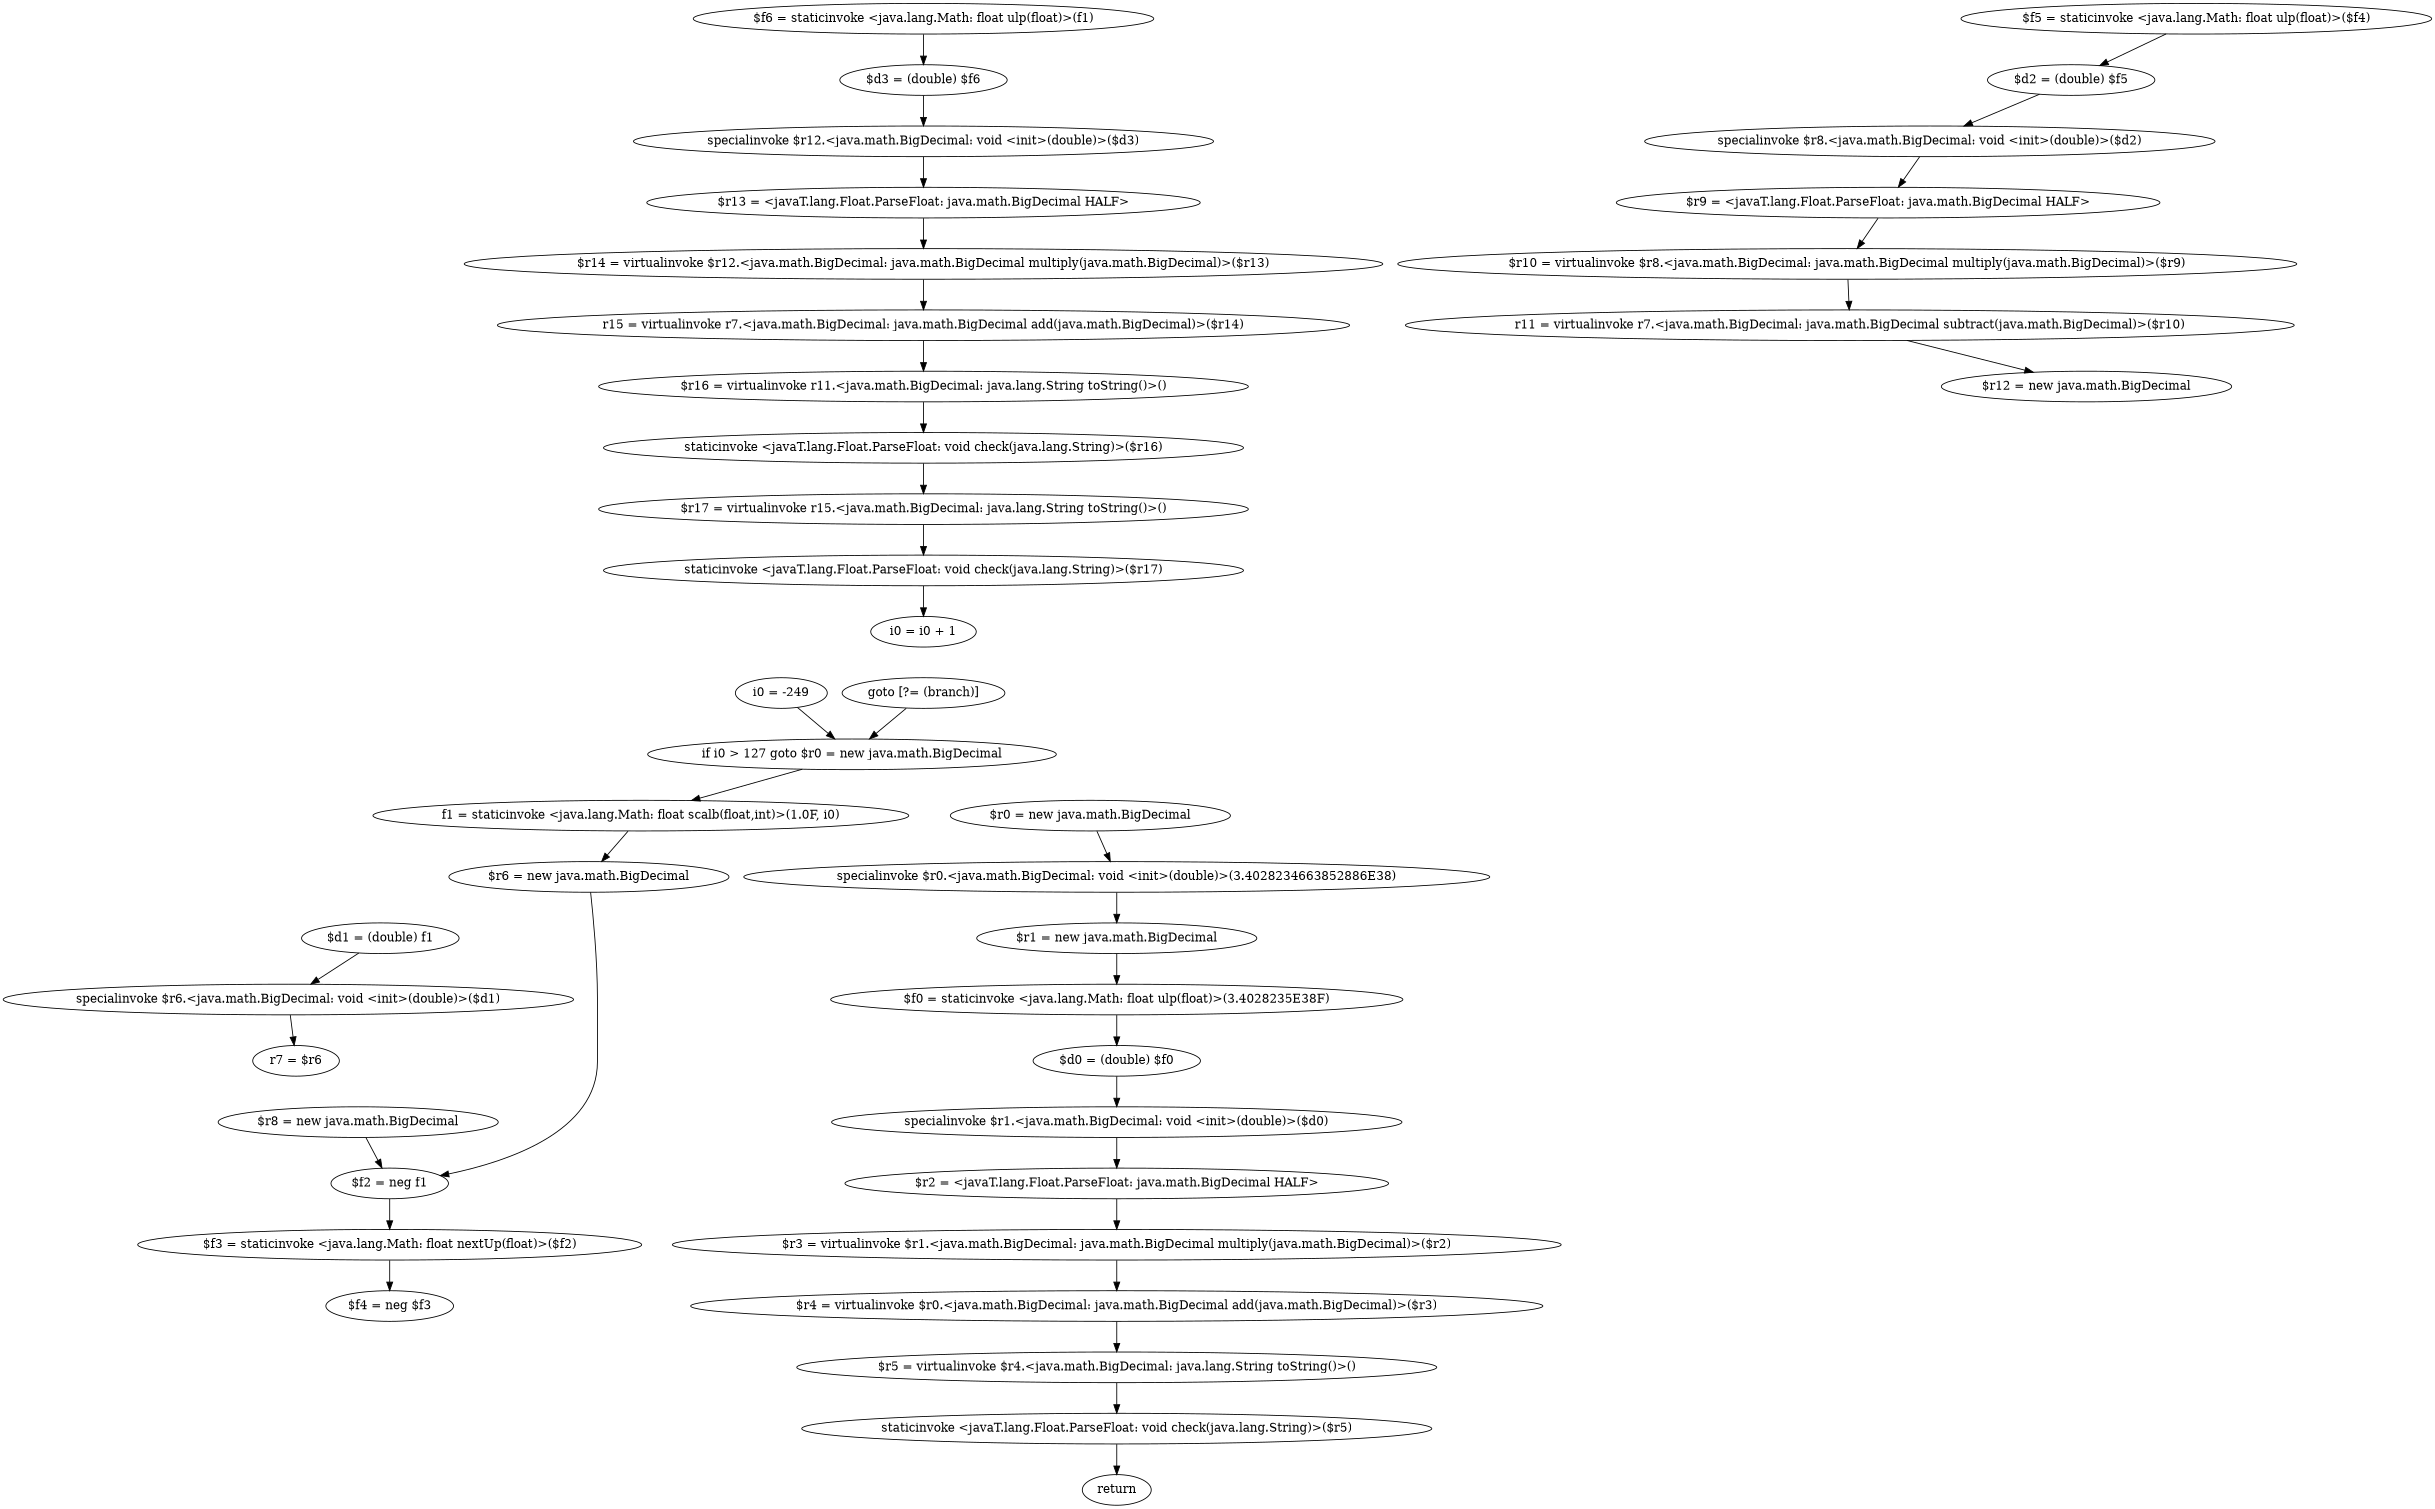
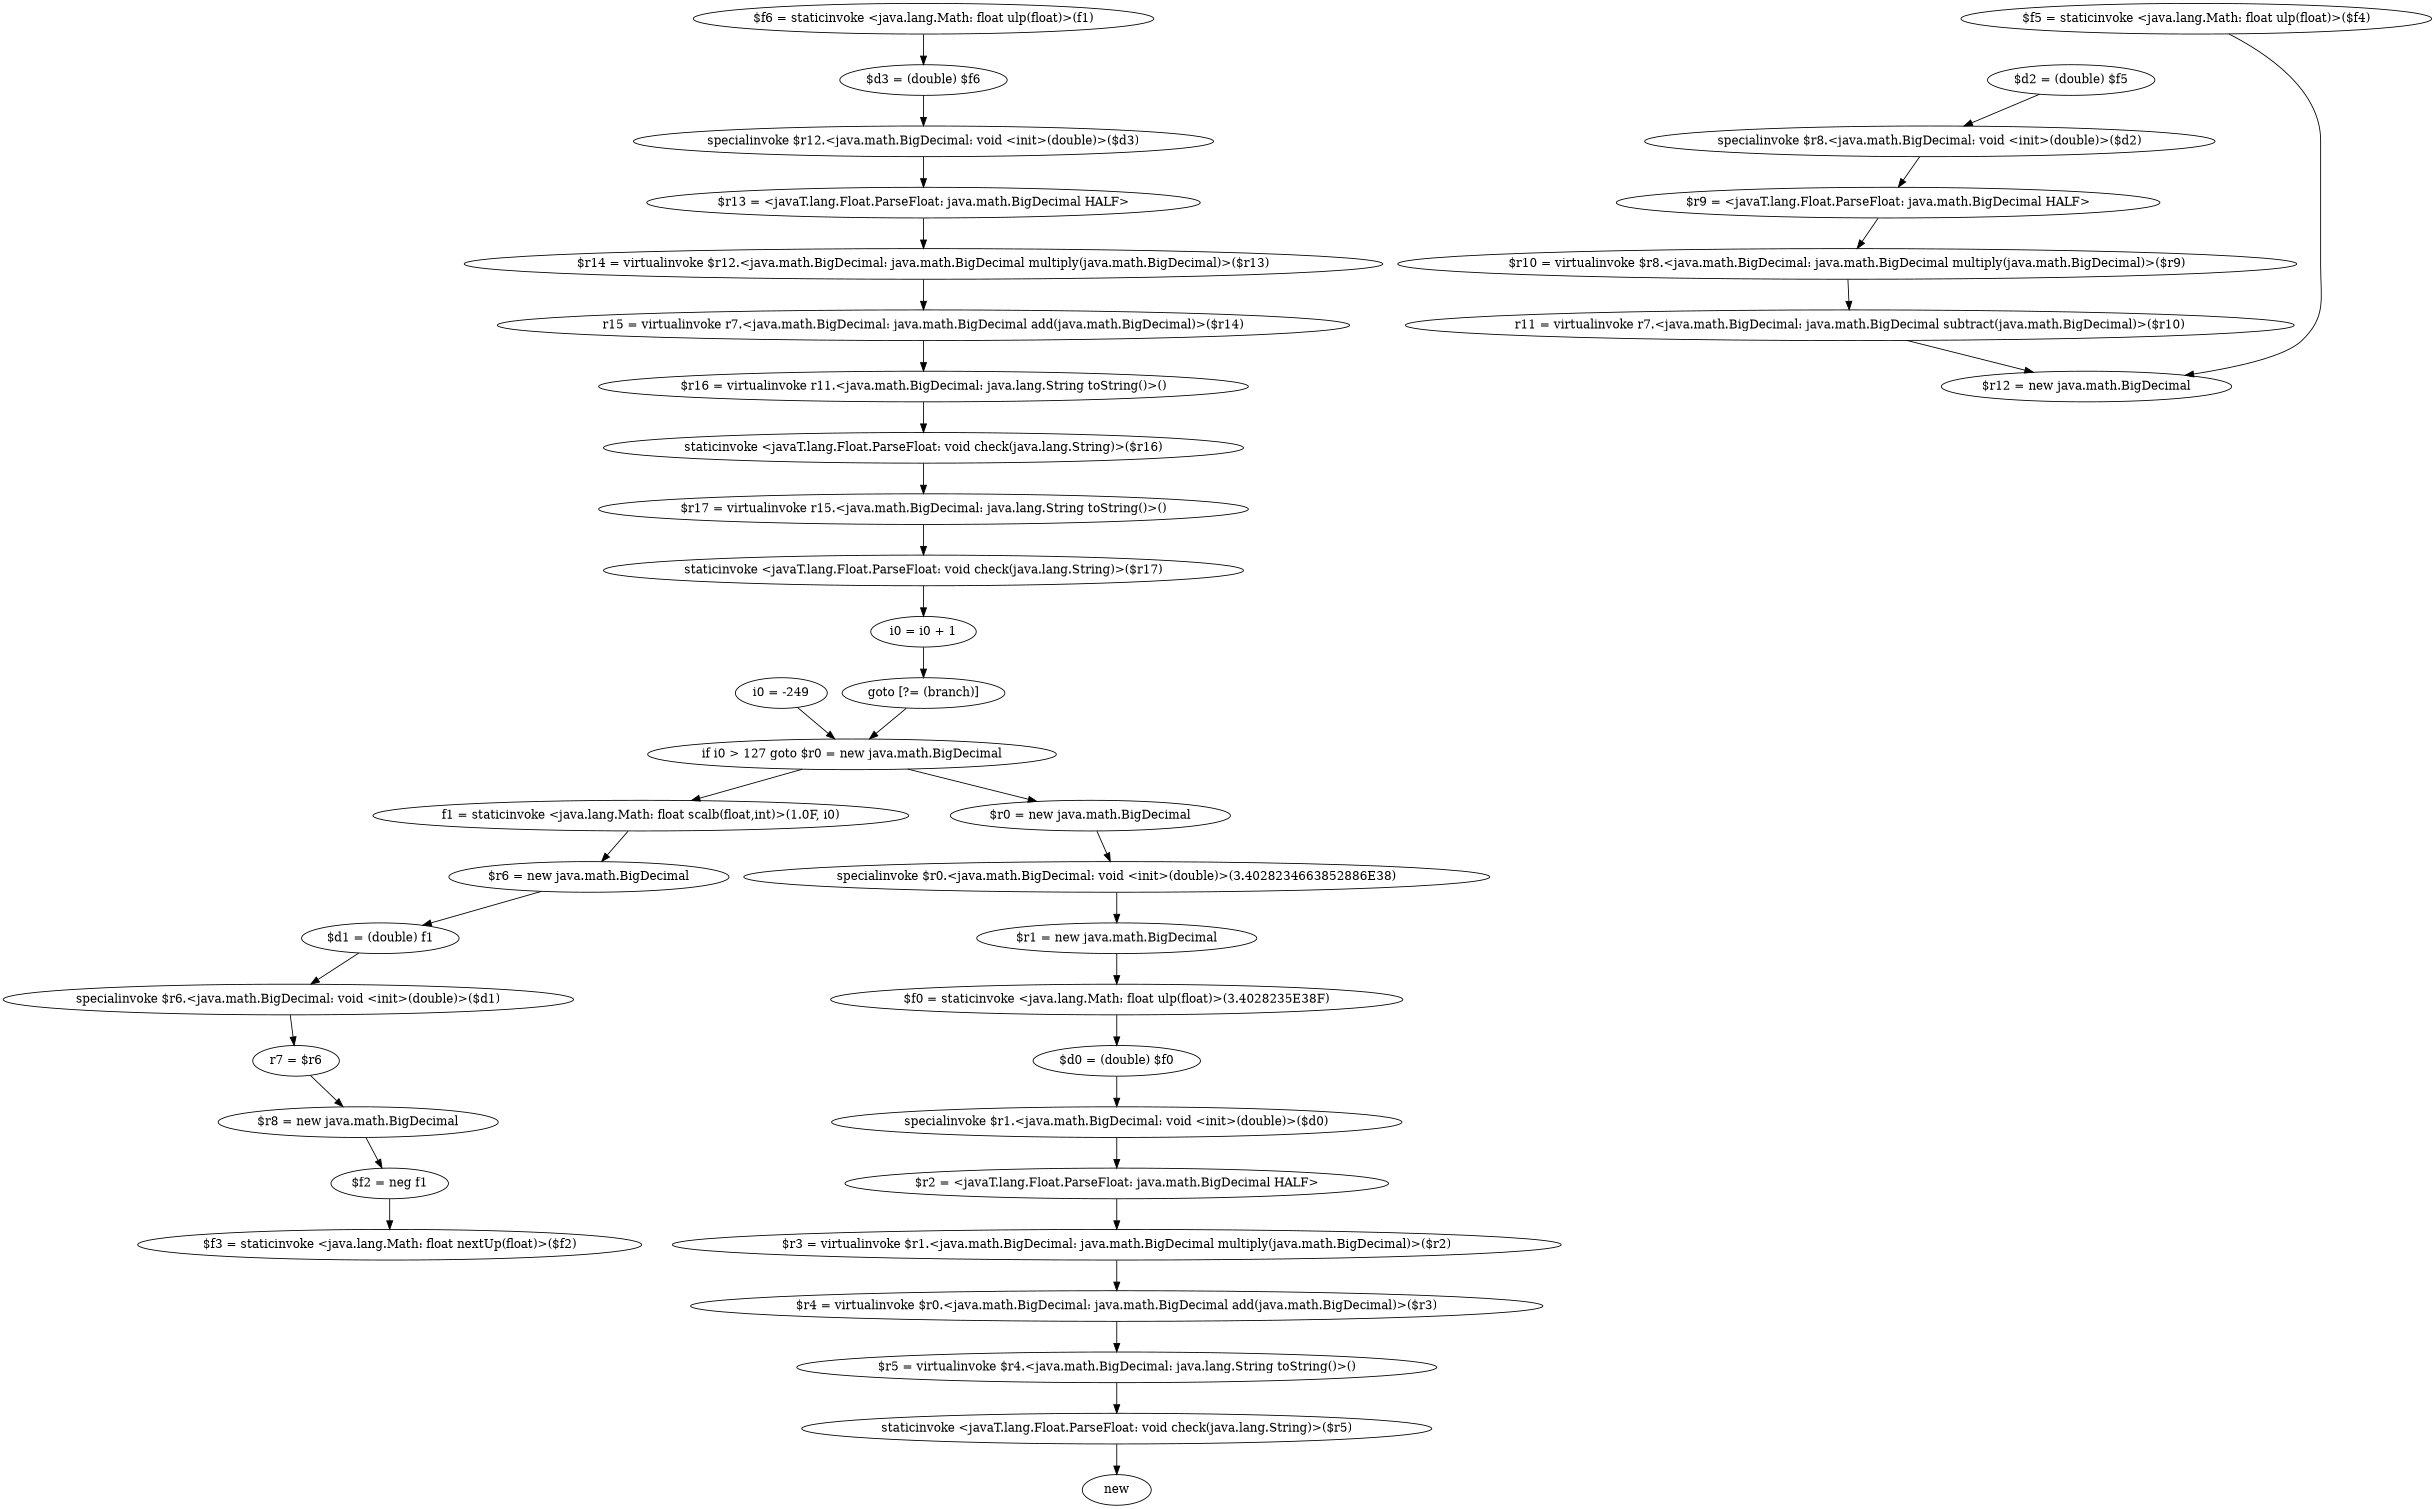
edge "$f5 = staticinvoke <java.lang.Math: float ulp(float)>($f4)" -> "$d2 = (double) $f5": now "$f5 = staticinvoke <java.lang.Math: float ulp(float)>($f4)" -> "$r12 = new java.math.BigDecimal"
edge "i0 = i0 + 1" -> "goto [?= (branch)]": added
edge "if i0 > 127 goto $r0 = new java.math.BigDecimal" -> "$r0 = new java.math.BigDecimal": added
edge "$r6 = new java.math.BigDecimal" -> "$f2 = neg f1": now "$r6 = new java.math.BigDecimal" -> "$d1 = (double) f1"
edge "r7 = $r6" -> "$r8 = new java.math.BigDecimal": added
node "$f4 = neg $f3": removed
node "return": label "return" -> "new"
